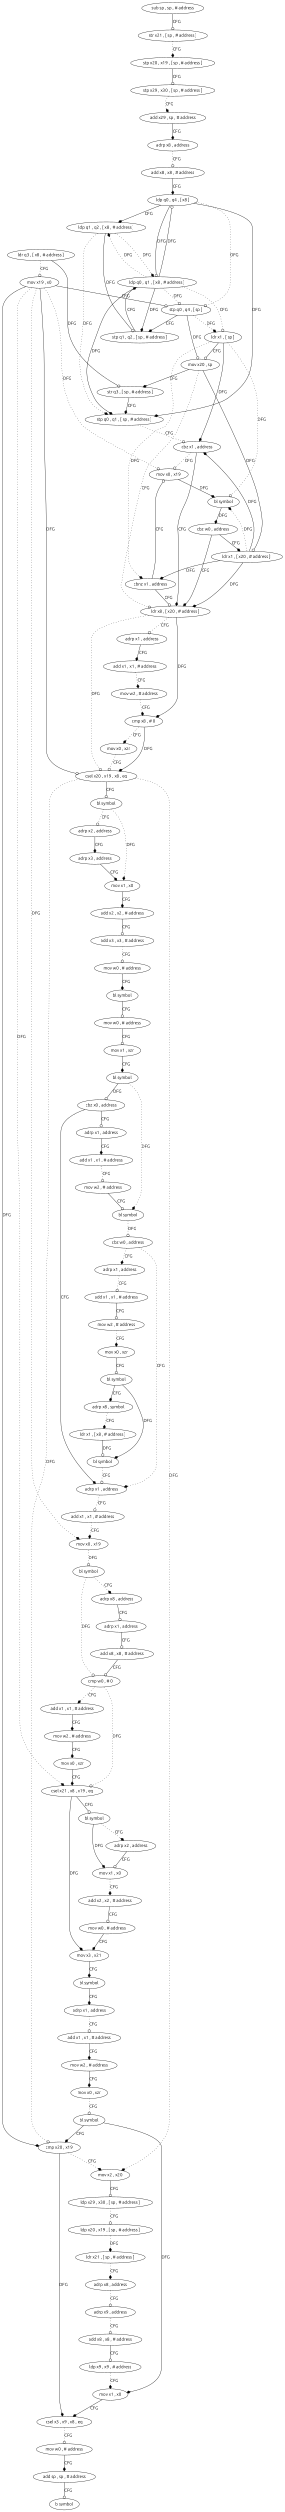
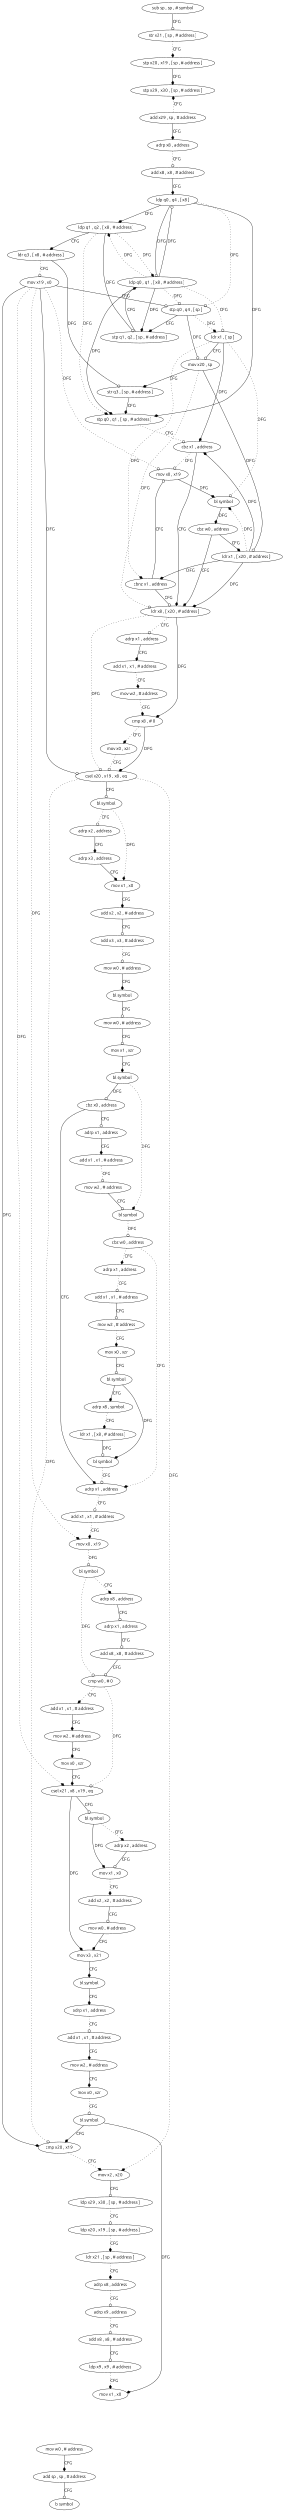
node "sub sp , sp , # address": label "sub sp , sp , # address" -> "sub sp , sp , # symbol"
edge "stp x20 , x19 , [ sp , # address ]" -> "stp x29 , x30 , [ sp , # address ]": arrowhead odot -> diamond
edge "stp x29 , x30 , [ sp , # address ]" -> "add x29 , sp , # address": reversed
edge "ldp q1 , q2 , [ x8 , # address ]" -> "ldr q3 , [ x8 , # address ]": added, label "CFG"
edge "mov x20 , sp" -> "ldr x8 , [ x20 , # address ]": label "CFG" -> "DFG"
edge "ldp x20 , x19 , [ sp , # address ]" -> "ldr x21 , [ sp , # address ]": label "DFG" -> "CFG"
node "csel x3 , x9 , x8 , eq": removed
